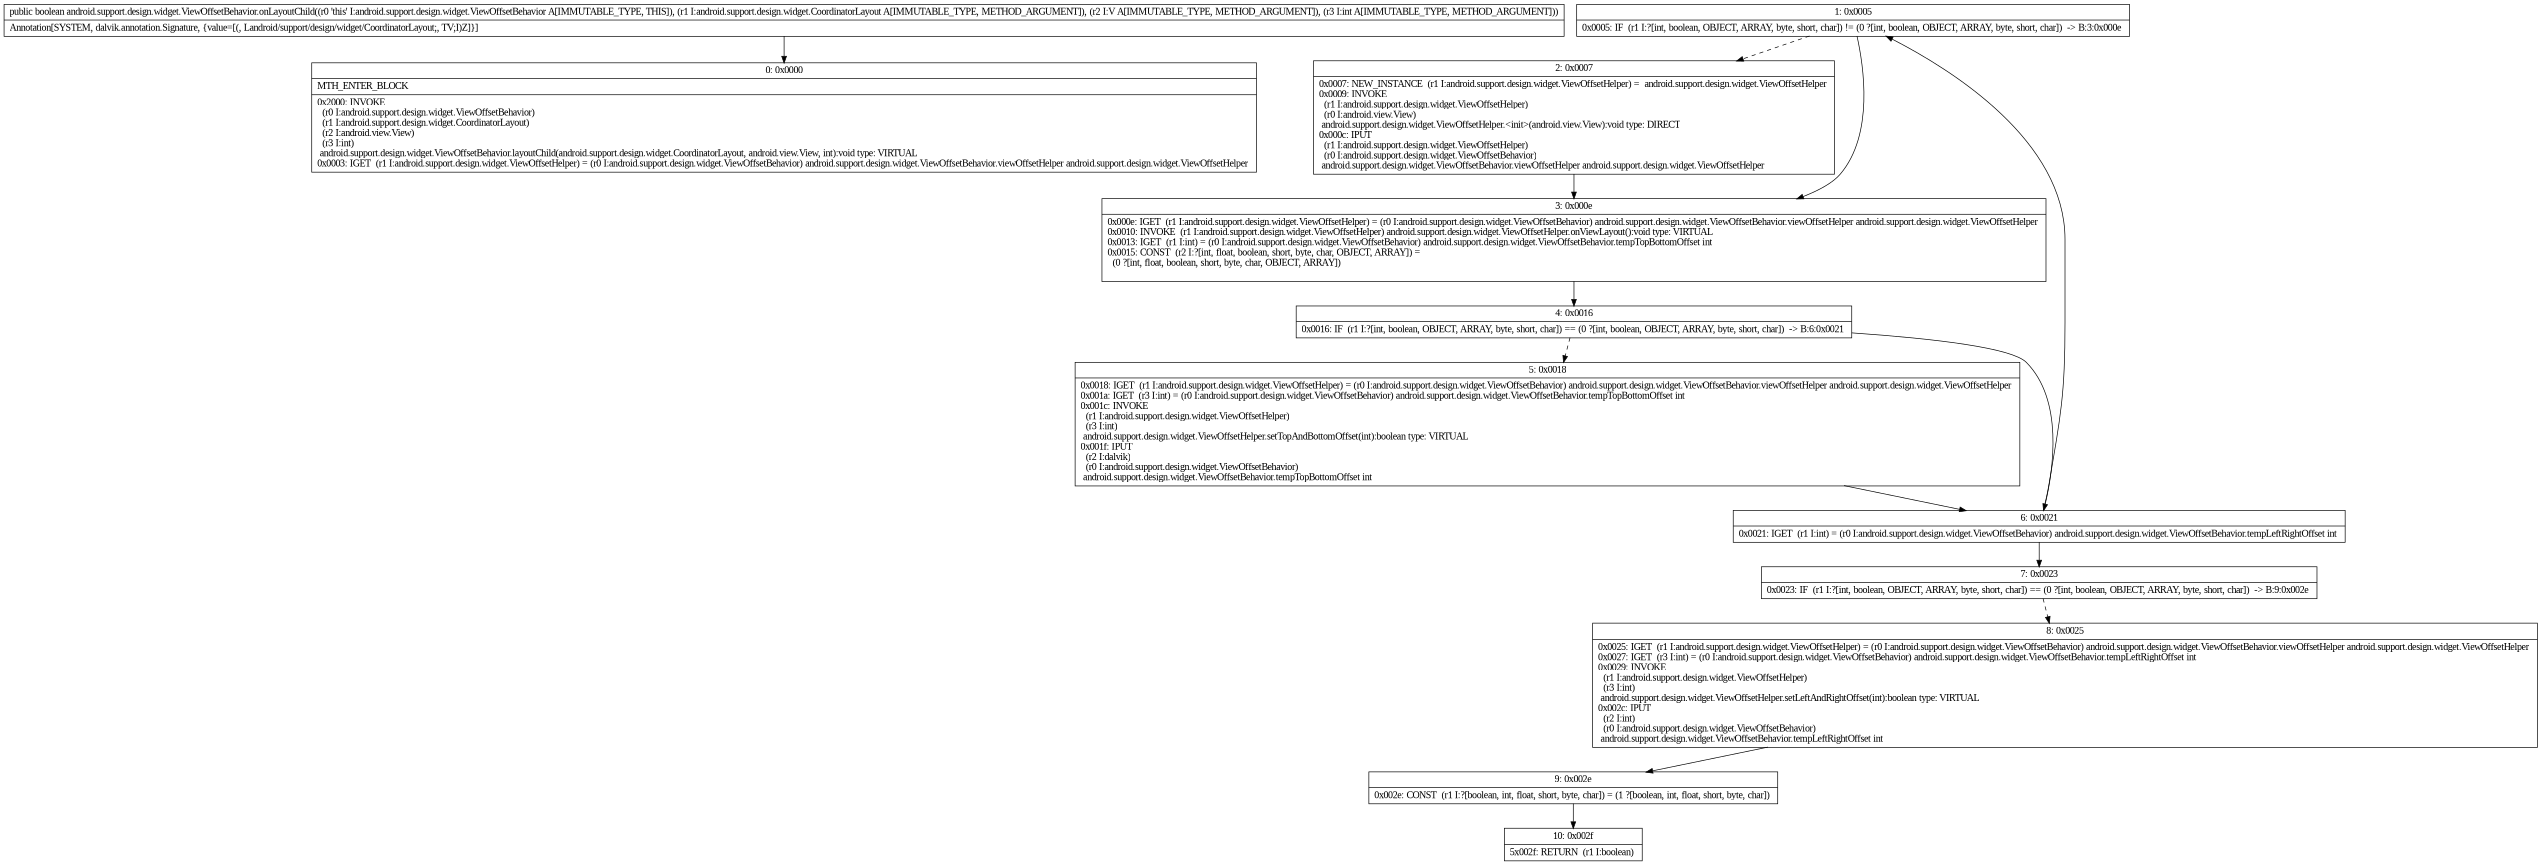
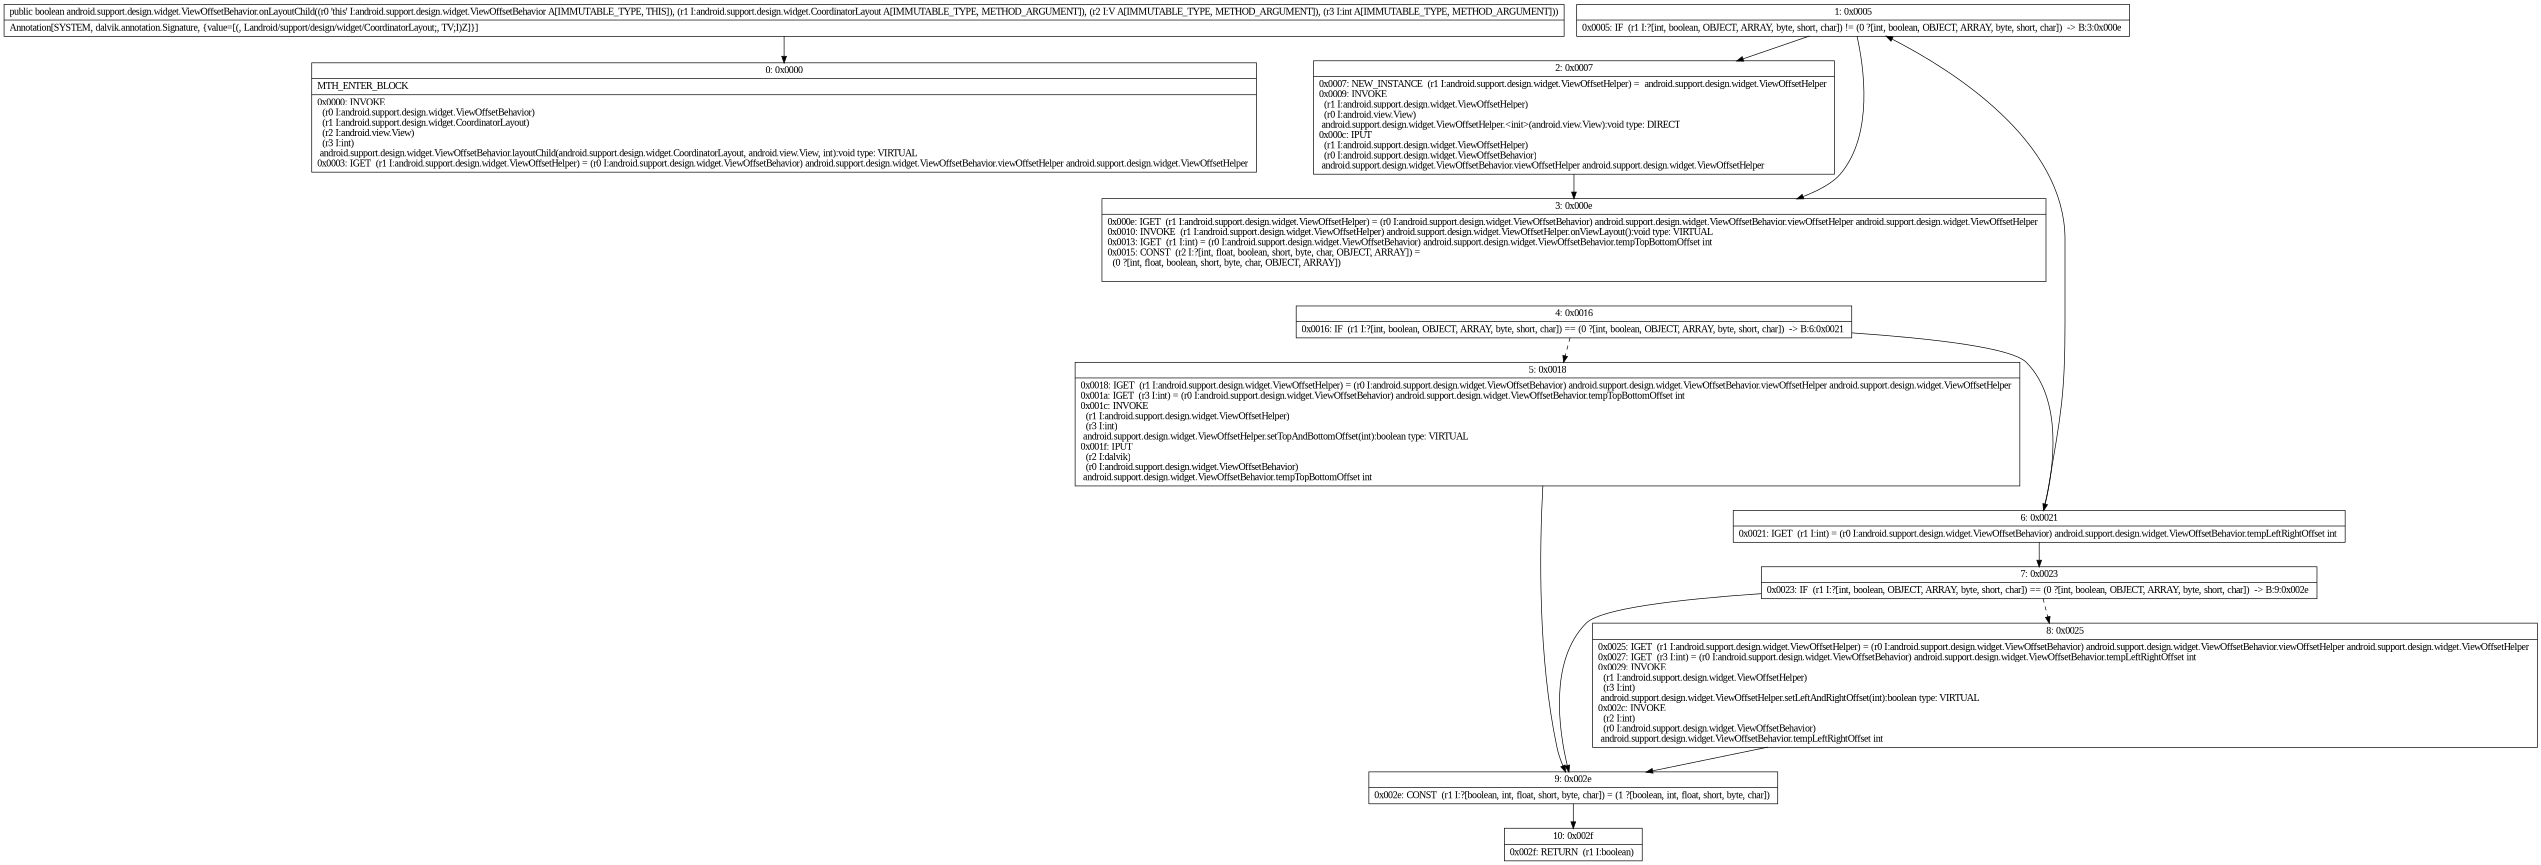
edge "1: 0x0005" -> "2: 0x0007": style dashed -> solid
node "0: 0x0000": text "0x2000: INVOKE" -> "0x0000: INVOKE"
edge "3: 0x000e" -> "4: 0x0016": removed
edge "5: 0x0018" -> "6: 0x0021": now "5: 0x0018" -> "9: 0x002e"
edge "7: 0x0023" -> "9: 0x002e": added
node "8: 0x0025": text "0x002c: IPUT" -> "0x002c: INVOKE"
node "10: 0x002f": text "5x002f: RETURN  (r1 I:boolean)" -> "0x002f: RETURN  (r1 I:boolean)"
